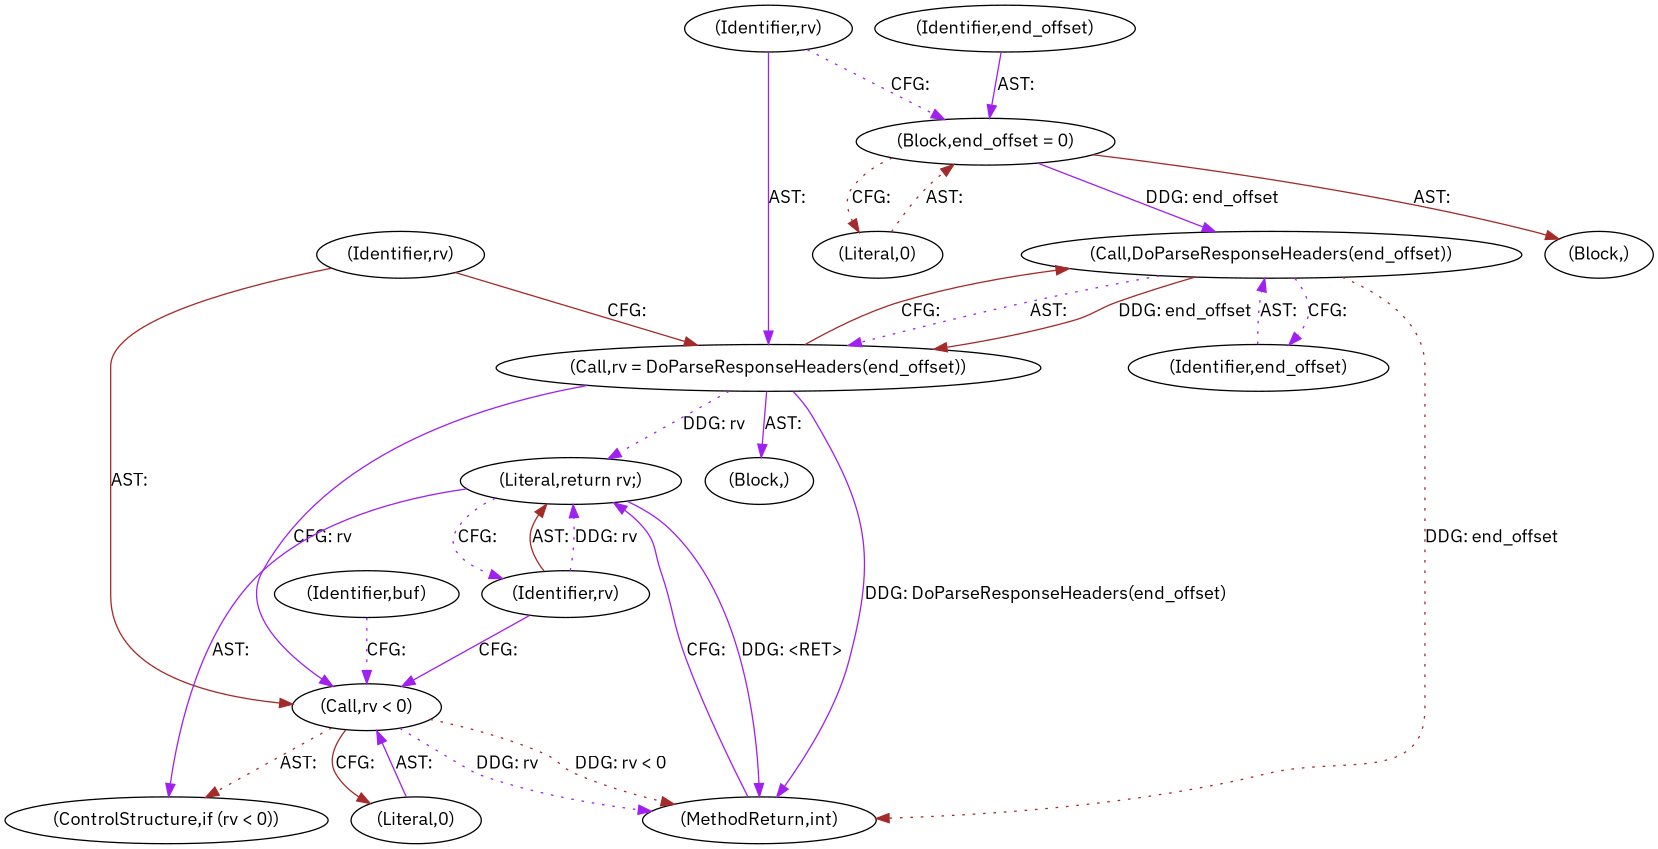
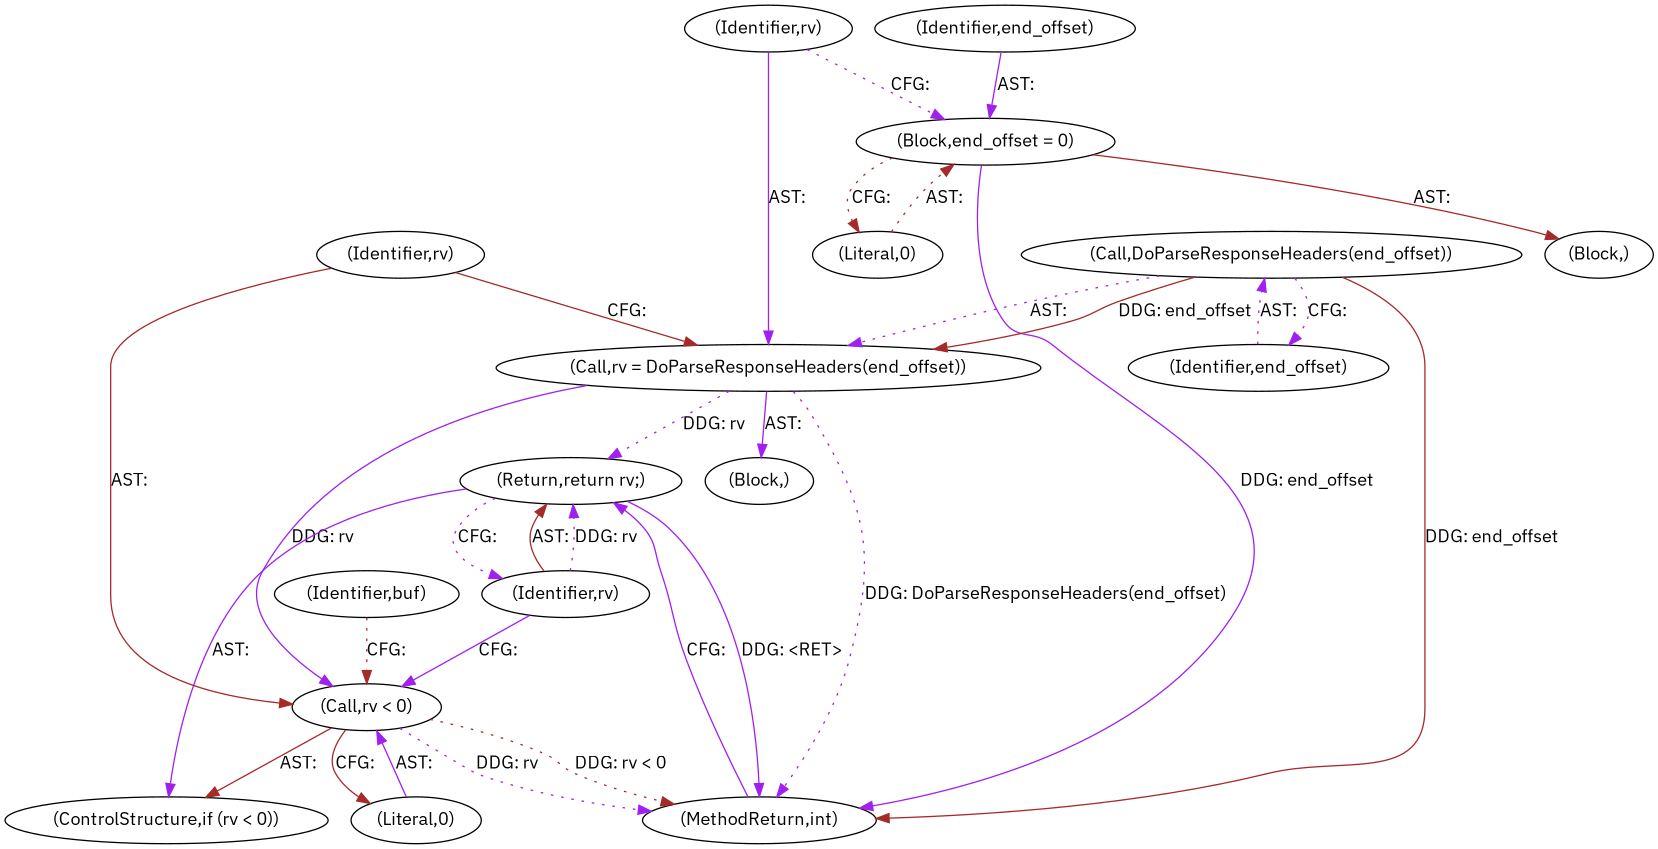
edge "(Block,end_offset = 0)" -> "(Call,DoParseResponseHeaders(end_offset))": now "(Block,end_offset = 0)" -> "(MethodReturn,int)"
edge "(Call,rv = DoParseResponseHeaders(end_offset))" -> "(Call,DoParseResponseHeaders(end_offset))": removed, label "CFG:"
node "(Literal,return rv;)": label "(Literal,return rv;)" -> "(Return,return rv;)"
edge "(Call,rv = DoParseResponseHeaders(end_offset))" -> "(Call,rv < 0)": label "CFG: rv" -> "DDG: rv"
edge "(Call,rv = DoParseResponseHeaders(end_offset))" -> "(MethodReturn,int)": style solid -> dotted
edge "(Identifier,buf)" -> "(Call,rv < 0)": color purple -> brown
edge "(Call,DoParseResponseHeaders(end_offset))" -> "(MethodReturn,int)": style dotted -> solid
edge "(Call,rv < 0)" -> "(ControlStructure,if (rv < 0))": style dotted -> solid
